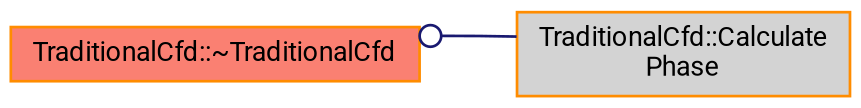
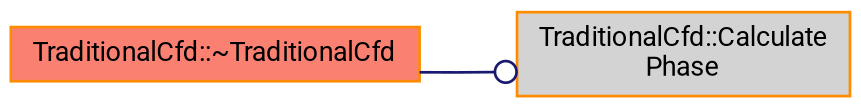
edge "TraditionalCfd::Calculate Phase" -> "TraditionalCfd::~TraditionalCfd": reversed
